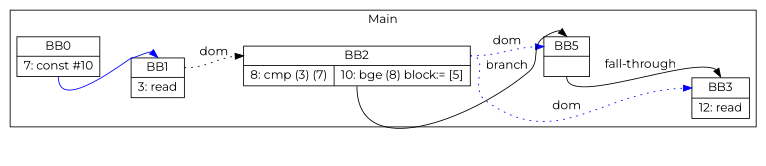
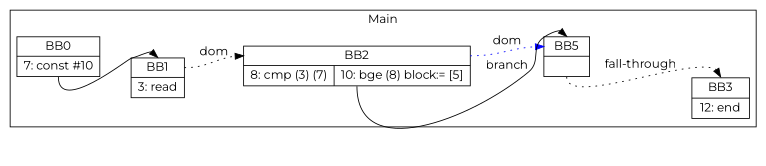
edge "BB0" -> "BB1": color blue -> black
edge "BB5" -> "BB3": style solid -> dotted
node "BB3": text "12: read" -> "12: end"
edge "BB2" -> "BB3": removed, label "dom"
